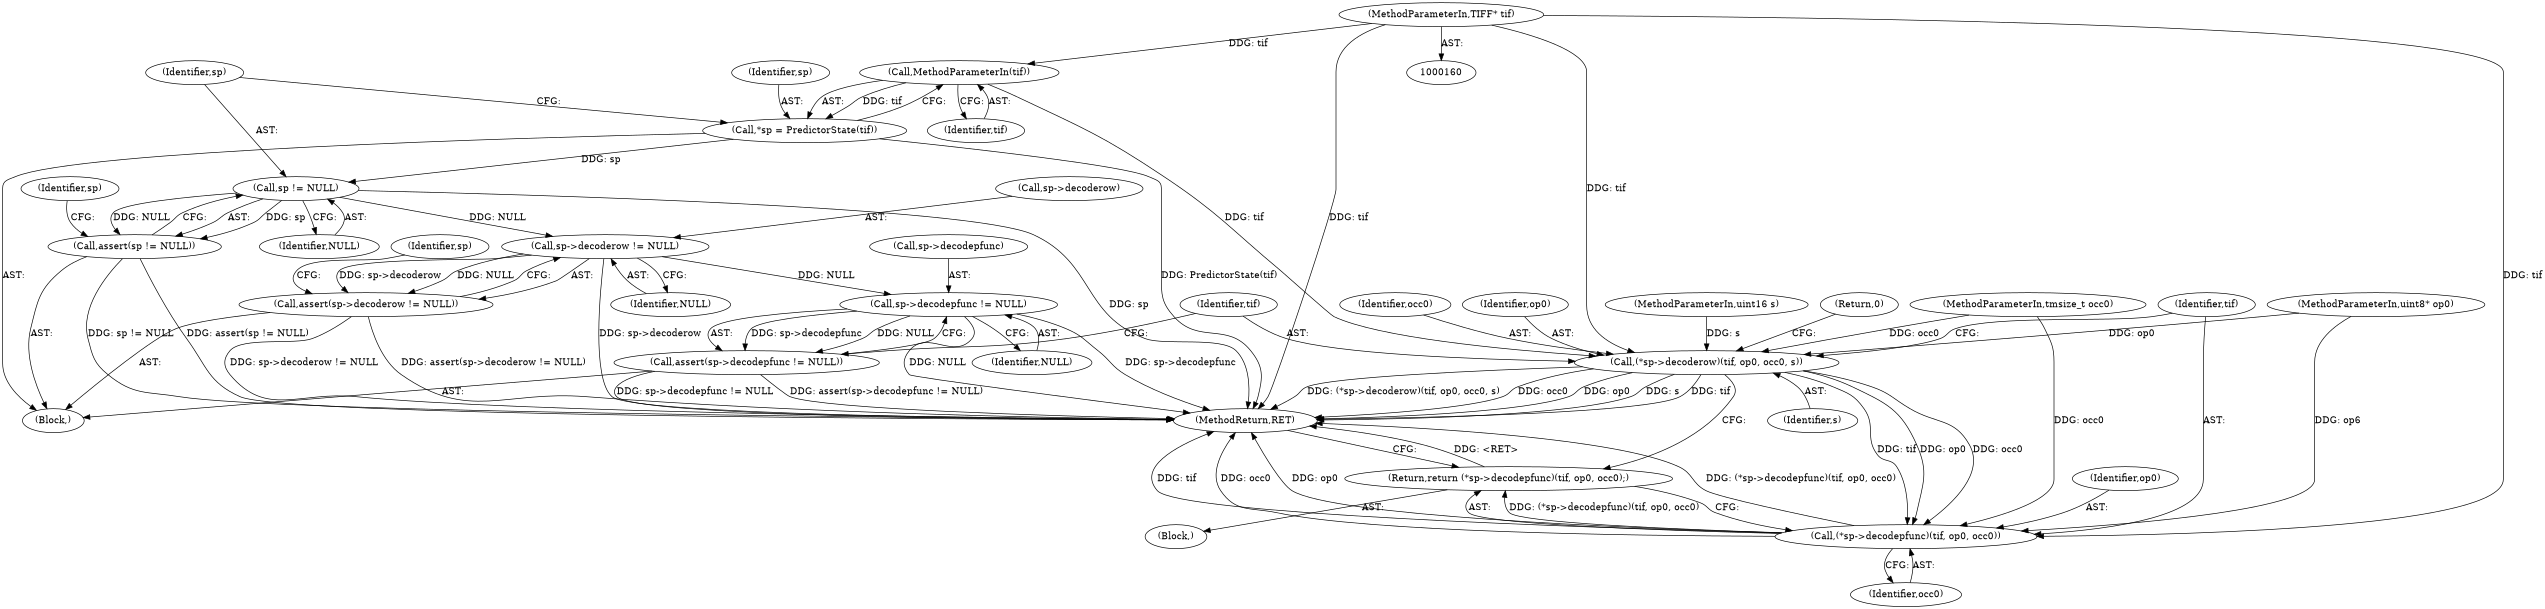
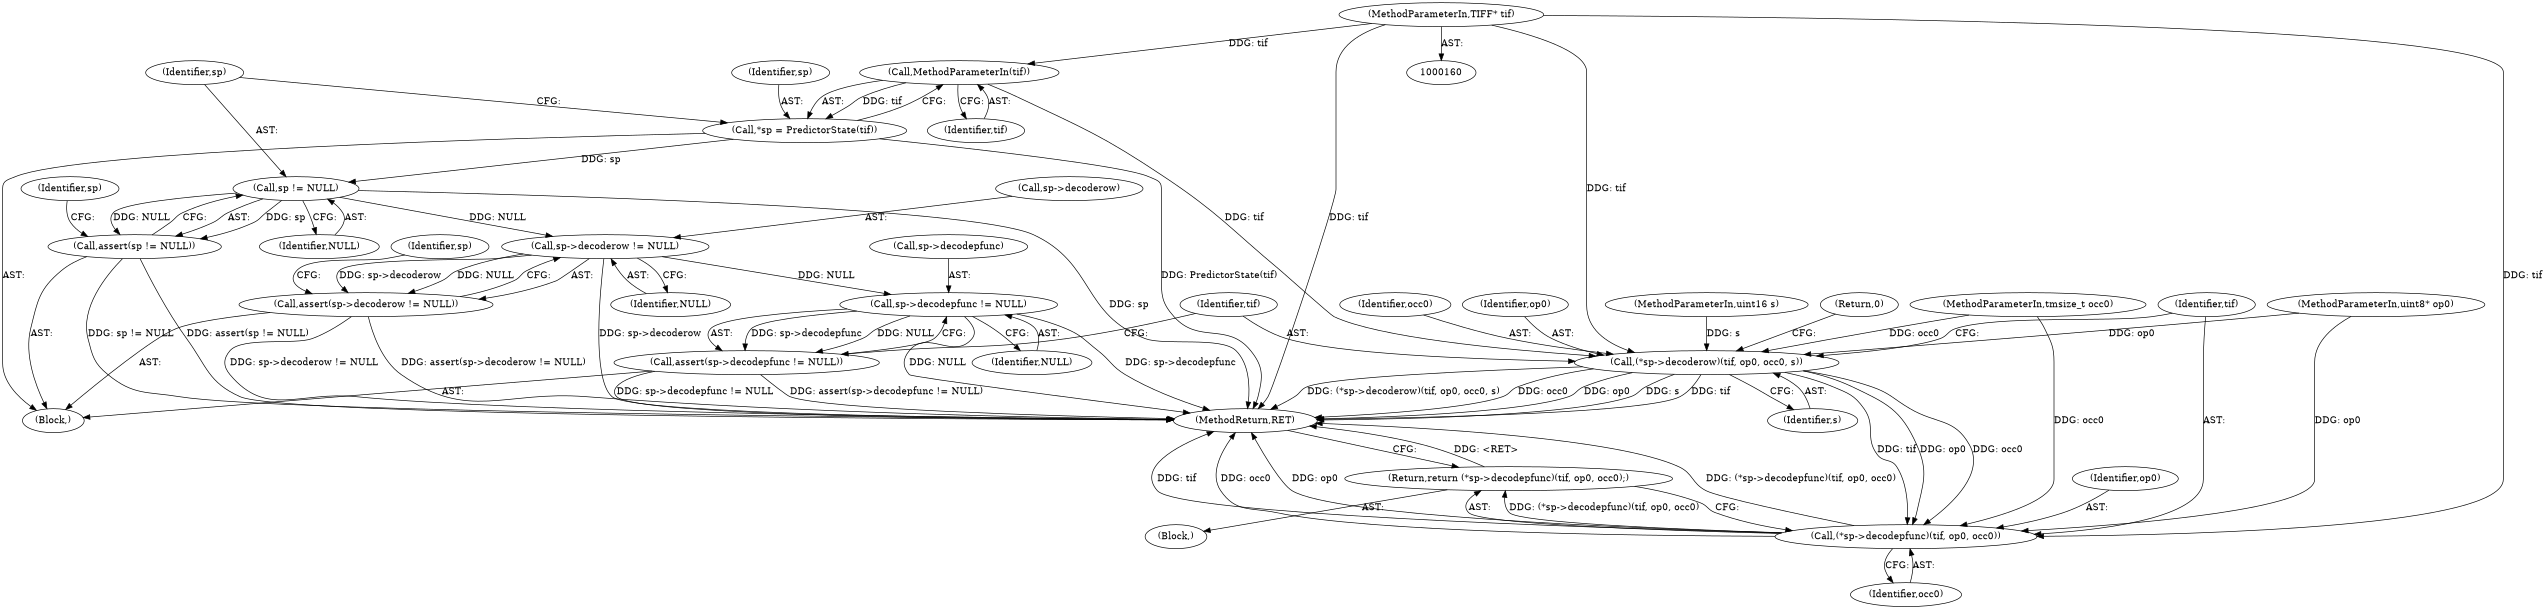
edge "(MethodParameterIn,uint8* op0)" -> "(Call,(*sp->decodepfunc)(tif, op0, occ0))": label "DDG: op6" -> "DDG: op0"
edge "(Call,(*sp->decoderow)(tif, op0, occ0, s))" -> "(Return,return (*sp->decodepfunc)(tif, op0, occ0);)": now "(Call,(*sp->decoderow)(tif, op0, occ0, s))" -> "(Identifier,s)"
